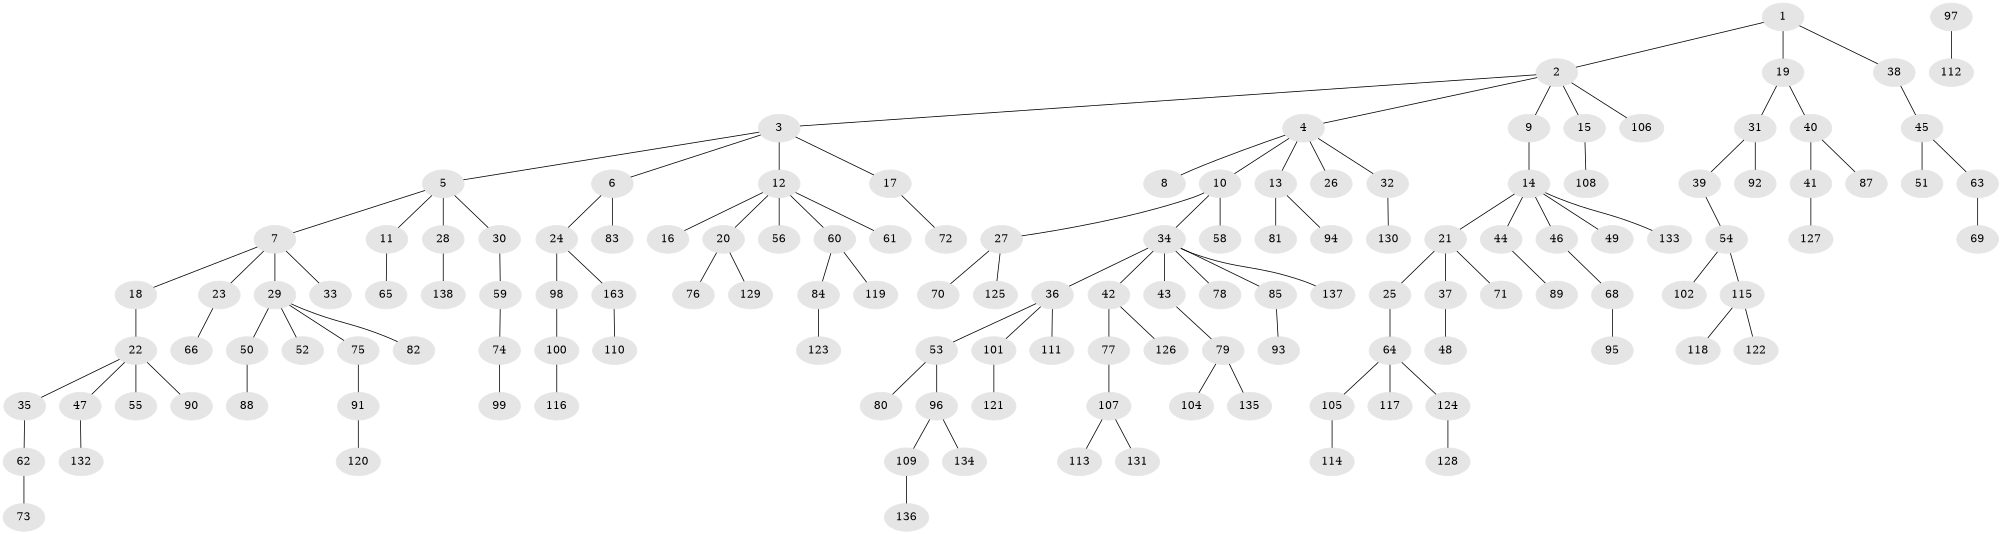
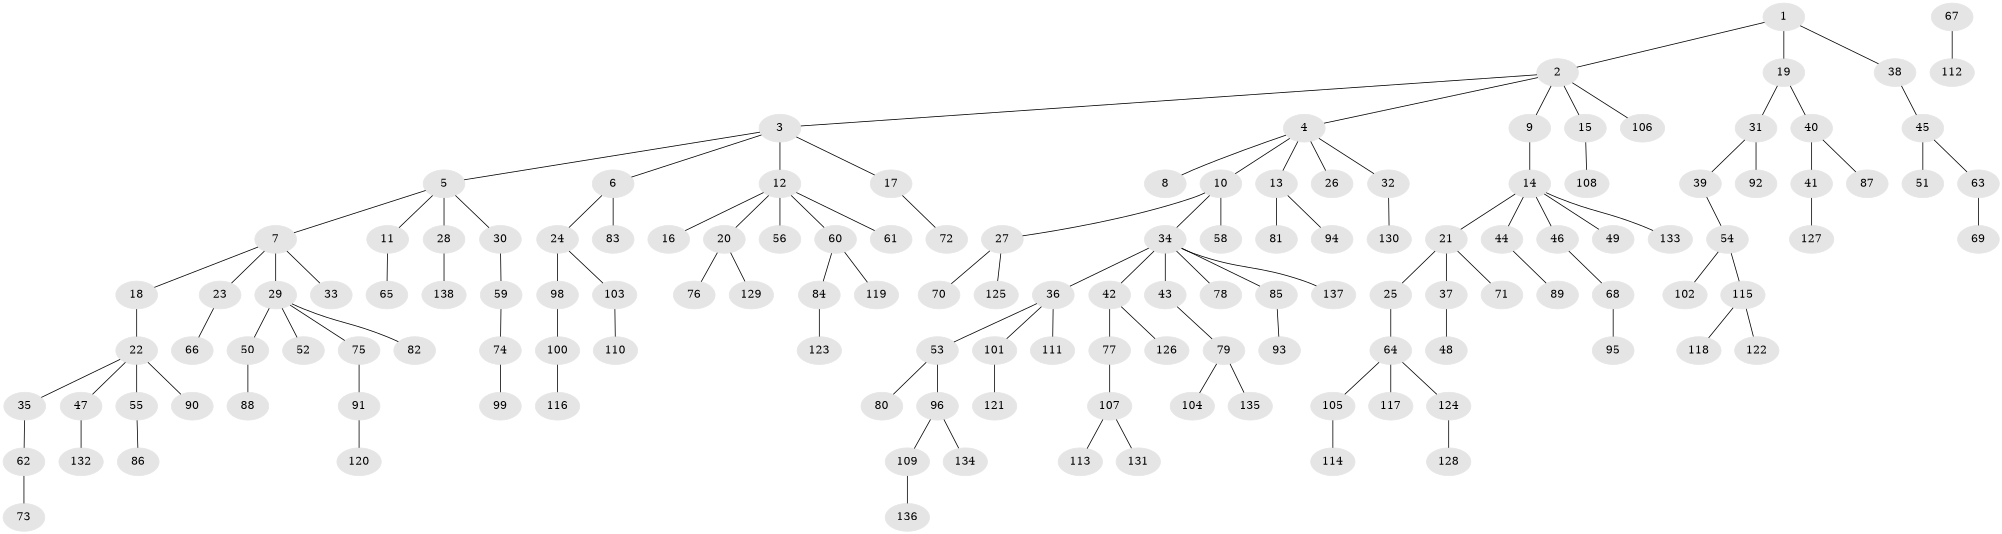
node "97": label "97" -> "67"
node "163": label "163" -> "103"
node "86": added
